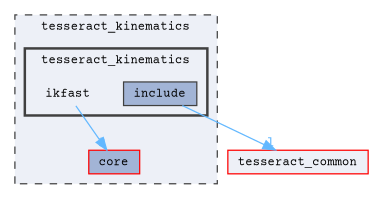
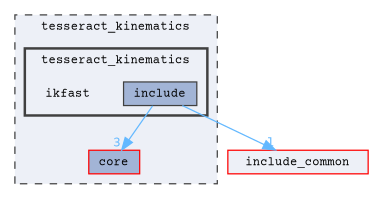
edge "ikfast" -> "core": now "include" -> "core"
node "tesseract_common": label "tesseract_common" -> "include_common"
